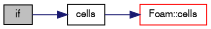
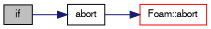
node "cells": label "cells" -> "abort"
node "Foam::cells": label "Foam::cells" -> "Foam::abort"
